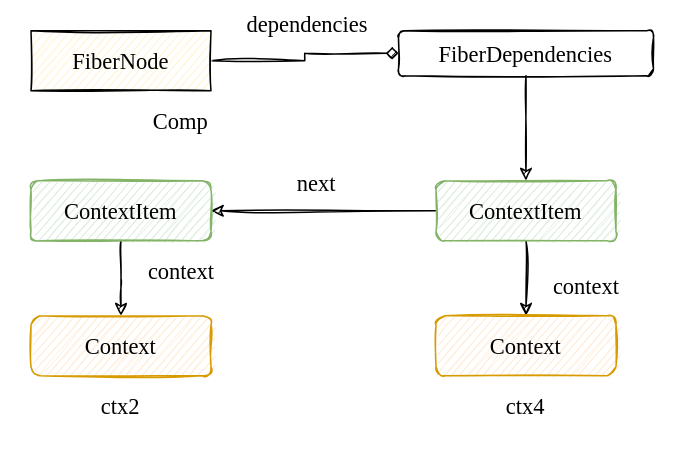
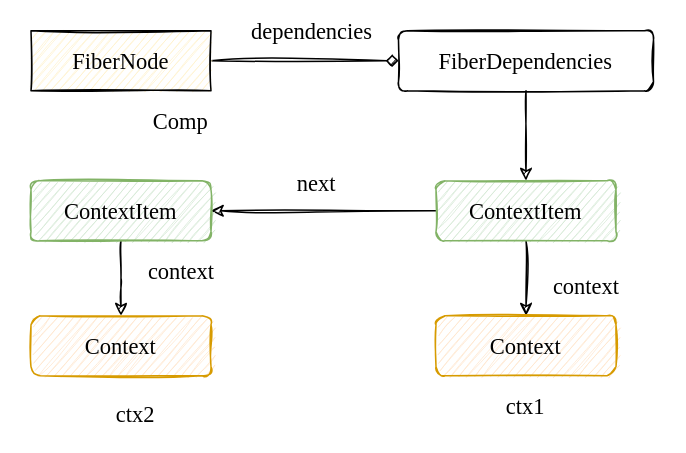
node "FiberDependencies": size 255x45 -> 255x60
node "ctx2": moved (121, 406) -> (136, 413)
node "ctx4": label "ctx4" -> "ctx1"
